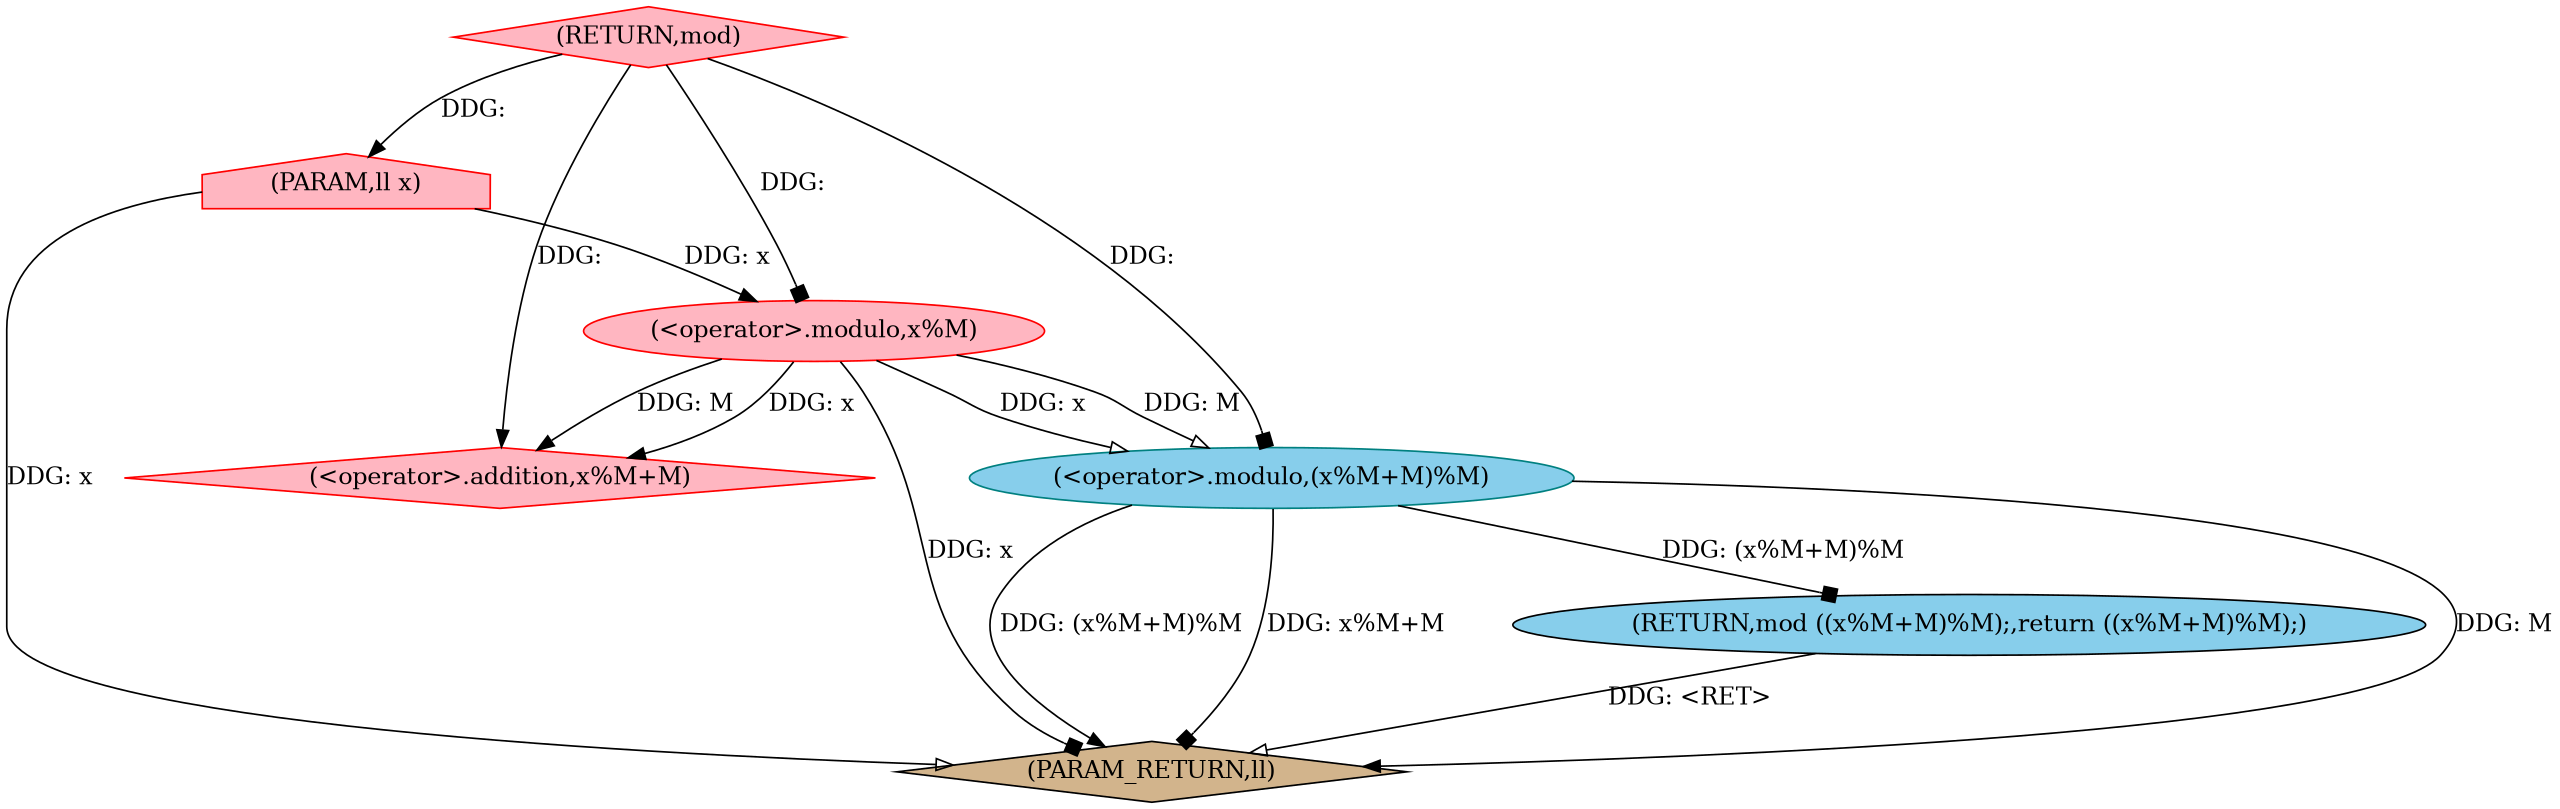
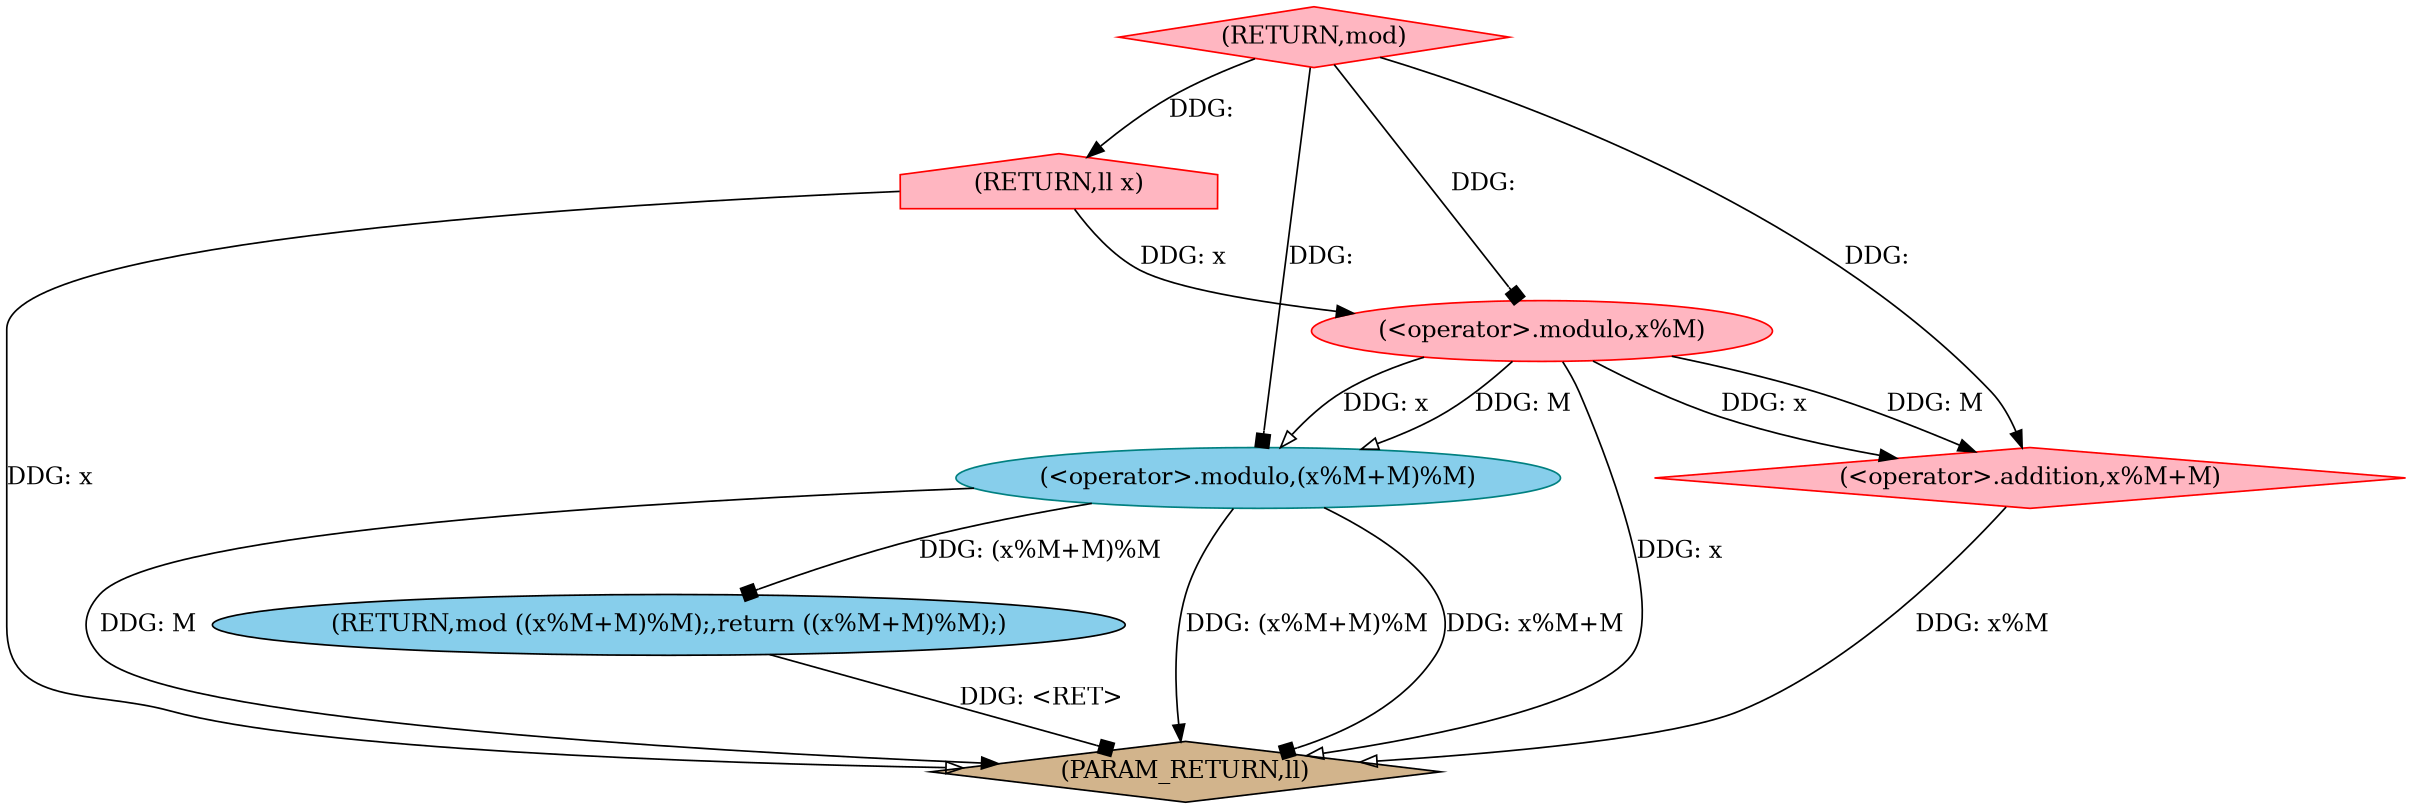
node "(PARAM,ll x)": label "(PARAM,ll x)" -> "(RETURN,ll x)"
edge "(<operator>.modulo,x%M)" -> "(PARAM_RETURN,ll)": arrowhead box -> onormal
edge "(RETURN,mod ((x%M+M)%M);,return ((x%M+M)%M);)" -> "(PARAM_RETURN,ll)": arrowhead onormal -> box
edge "(<operator>.addition,x%M+M)" -> "(PARAM_RETURN,ll)": added, label "DDG: x%M"
